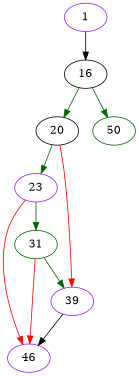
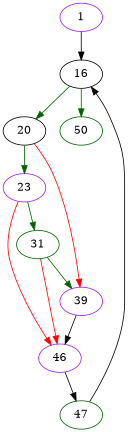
node "47": added
